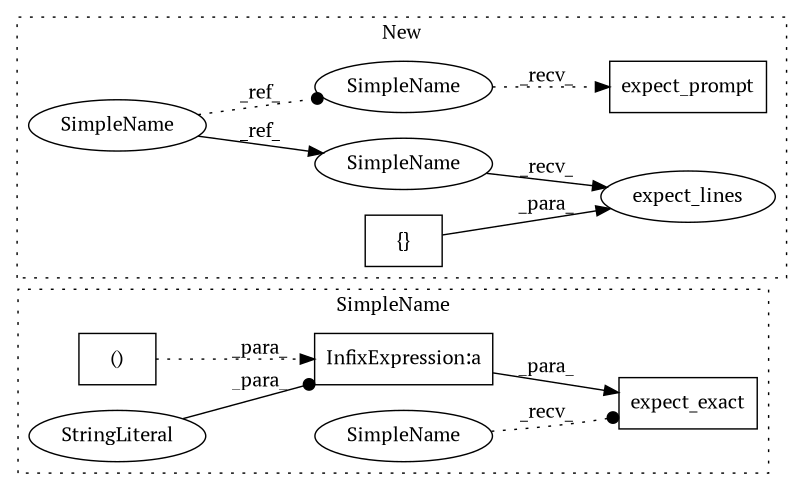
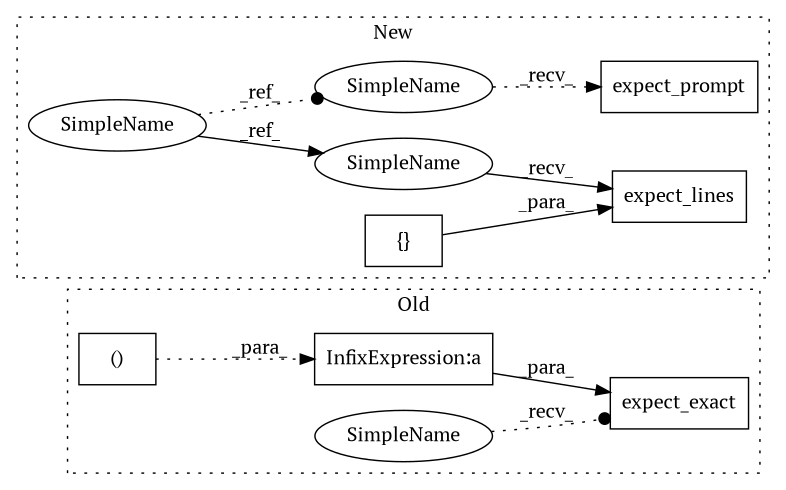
node "expect_lines": shape ellipse -> box
cluster "SimpleName": label "SimpleName" -> "Old"
node "StringLiteral": removed
